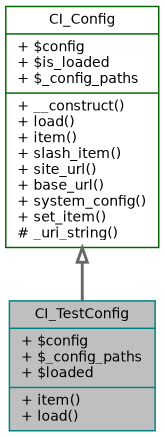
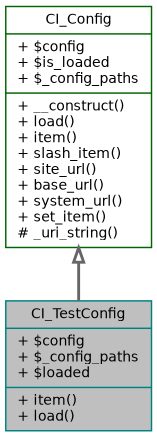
node "CI_Config": text "+ system_config()" -> "+ system_url()"
